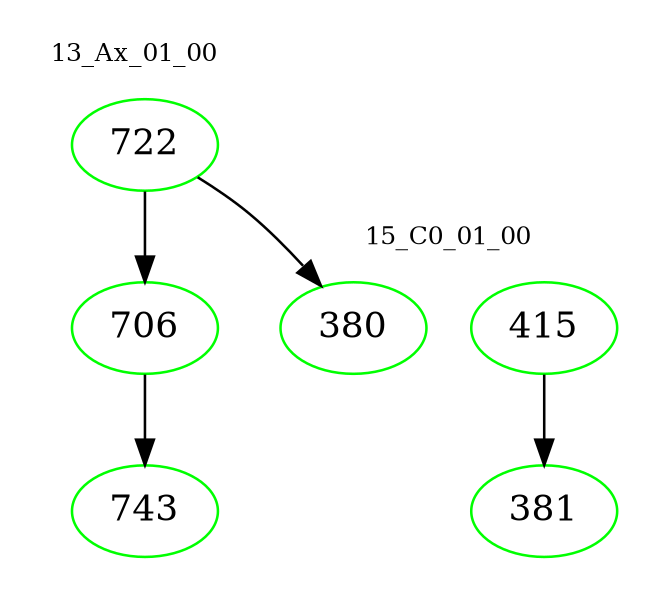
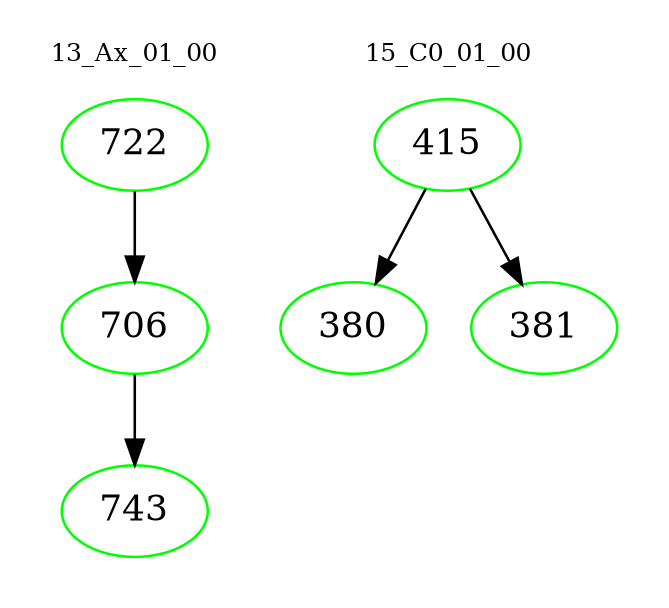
edge "722" -> "380": now "415" -> "380"
